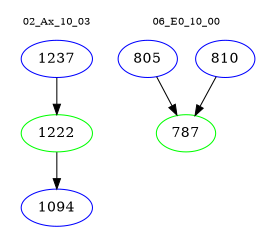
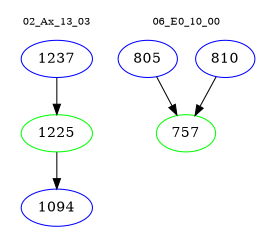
cluster "02_Ax_10_03": label "02_Ax_10_03" -> "02_Ax_13_03"
node "1222": label "1222" -> "1225"
node "787": label "787" -> "757"
